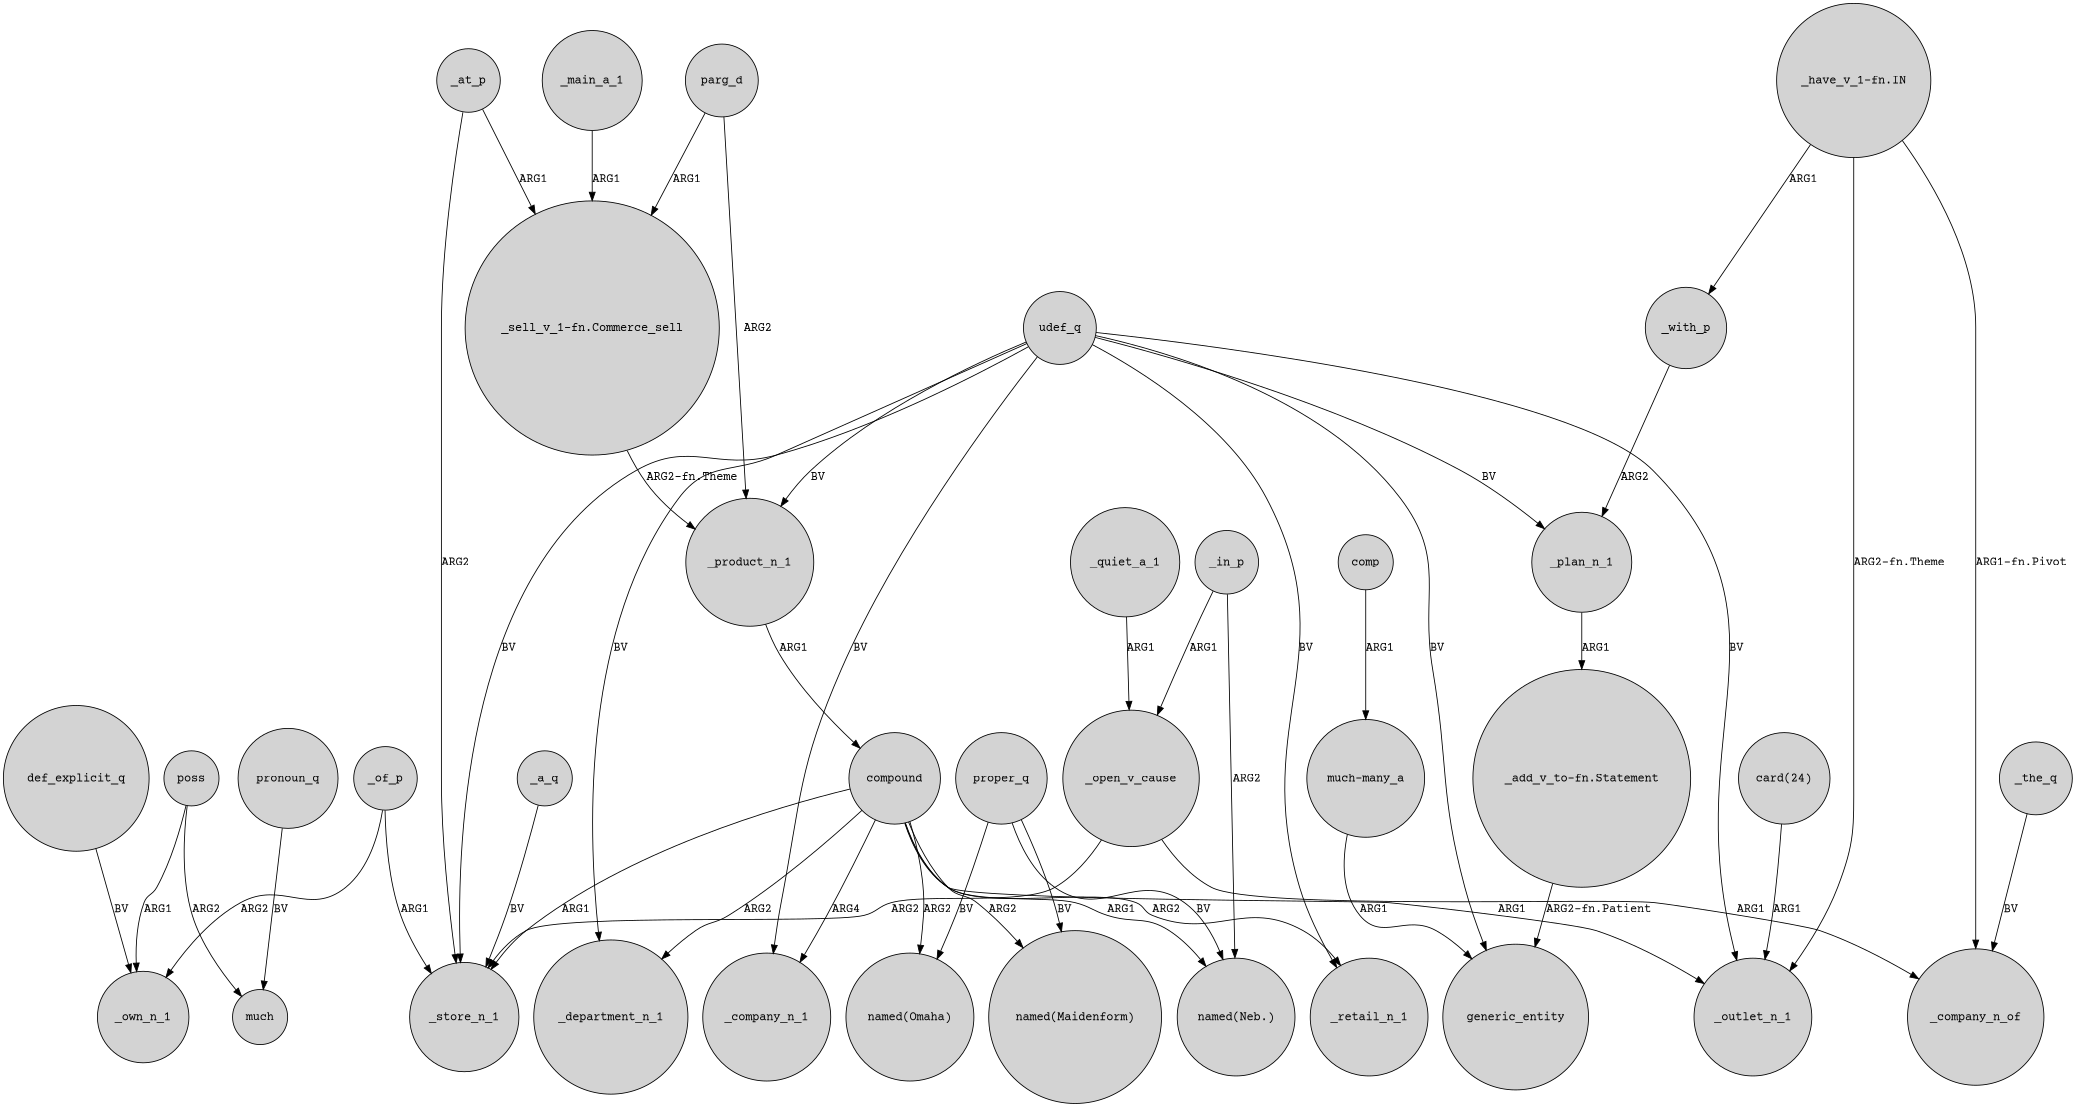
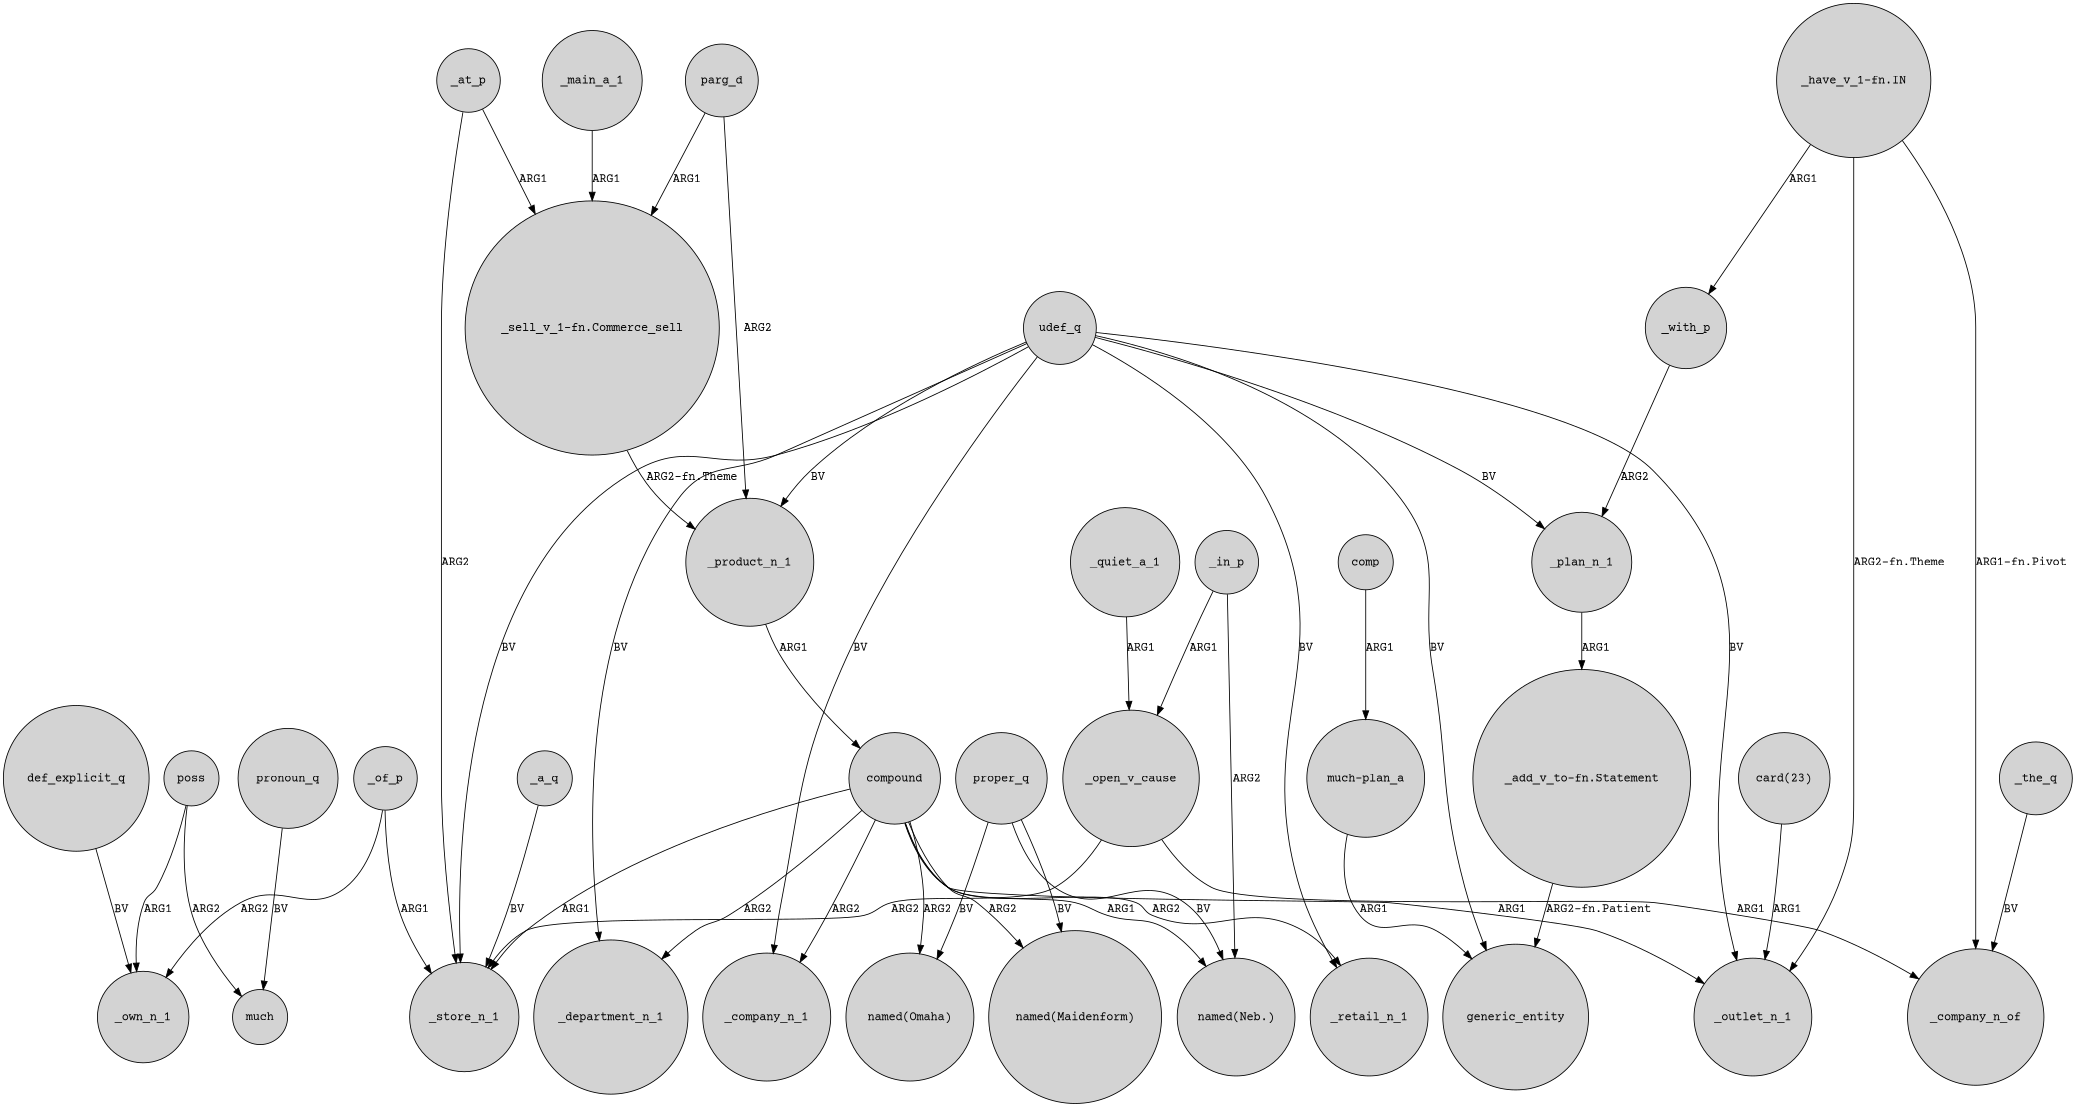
node "much-many_a": label "much-many_a" -> "much-plan_a"
node "card(24)": label "card(24)" -> "card(23)"
edge "compound" -> "_company_n_1": label "ARG4" -> "ARG2"
